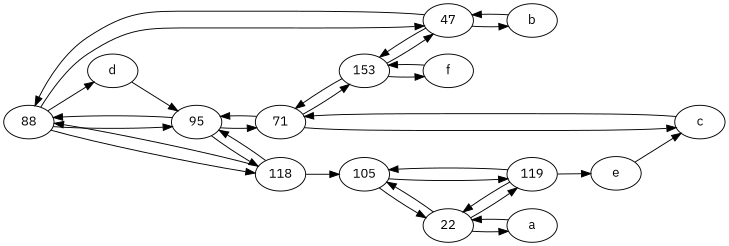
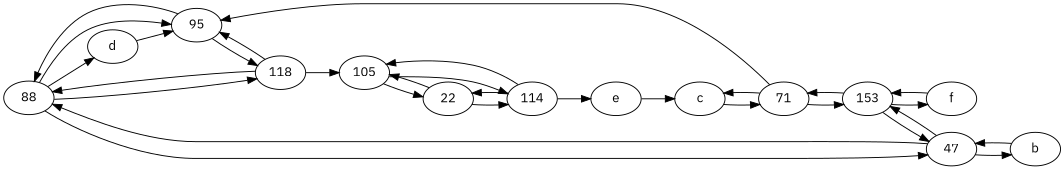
edge "95" -> "71": removed
node "119": label "119" -> "114"
node "a": removed
